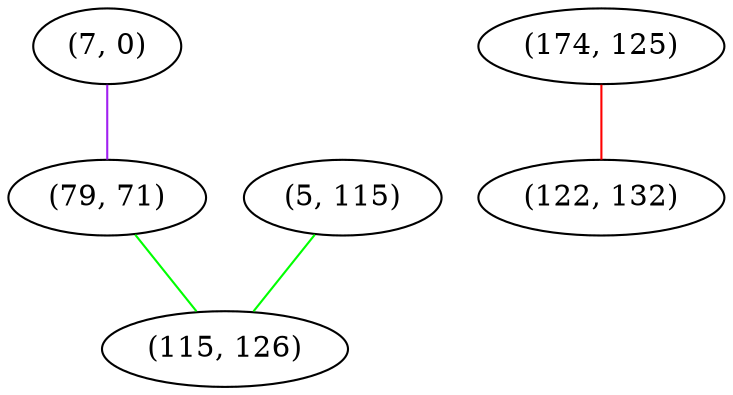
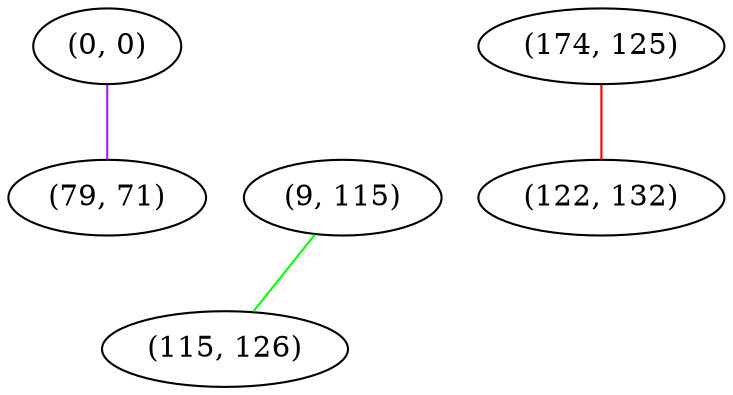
node "(7, 0)": label "(7, 0)" -> "(0, 0)"
node "(5, 115)": label "(5, 115)" -> "(9, 115)"
edge "(79, 71)" -- "(115, 126)": removed
